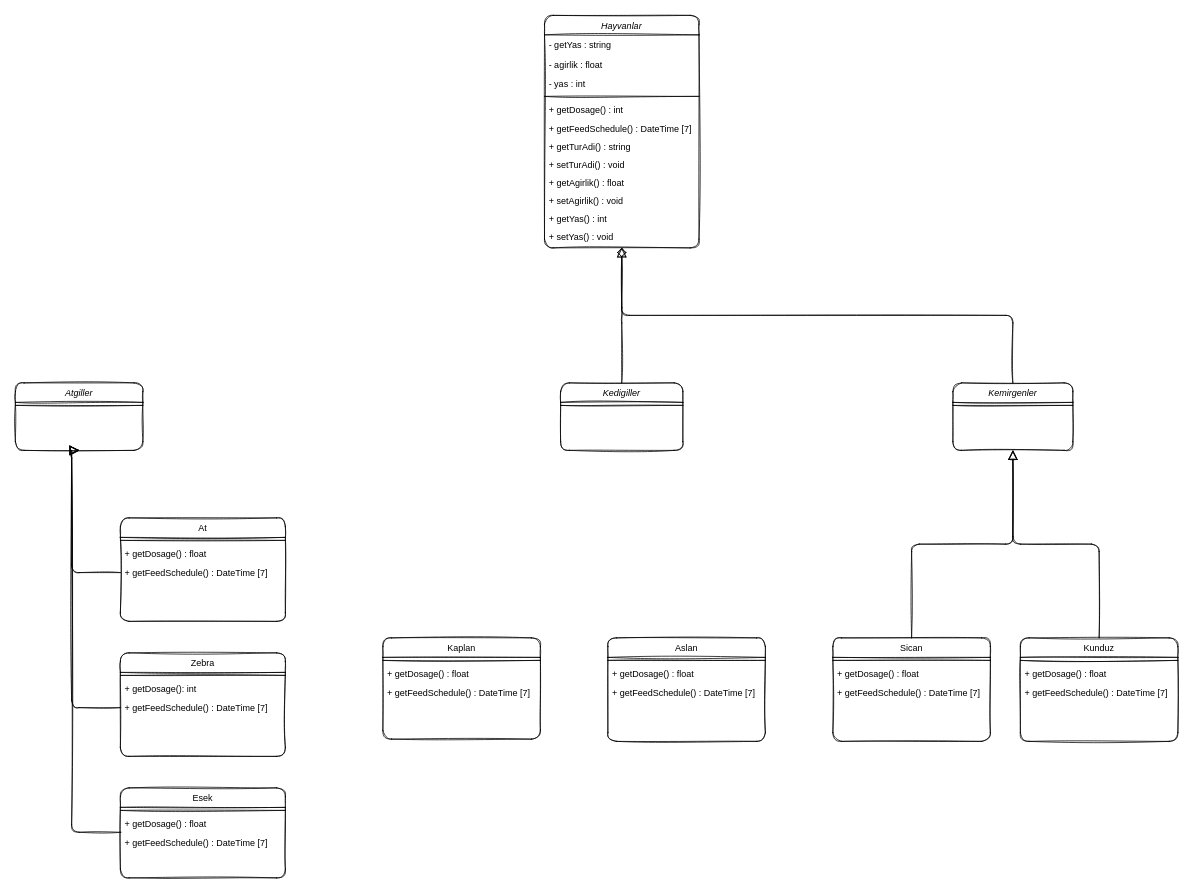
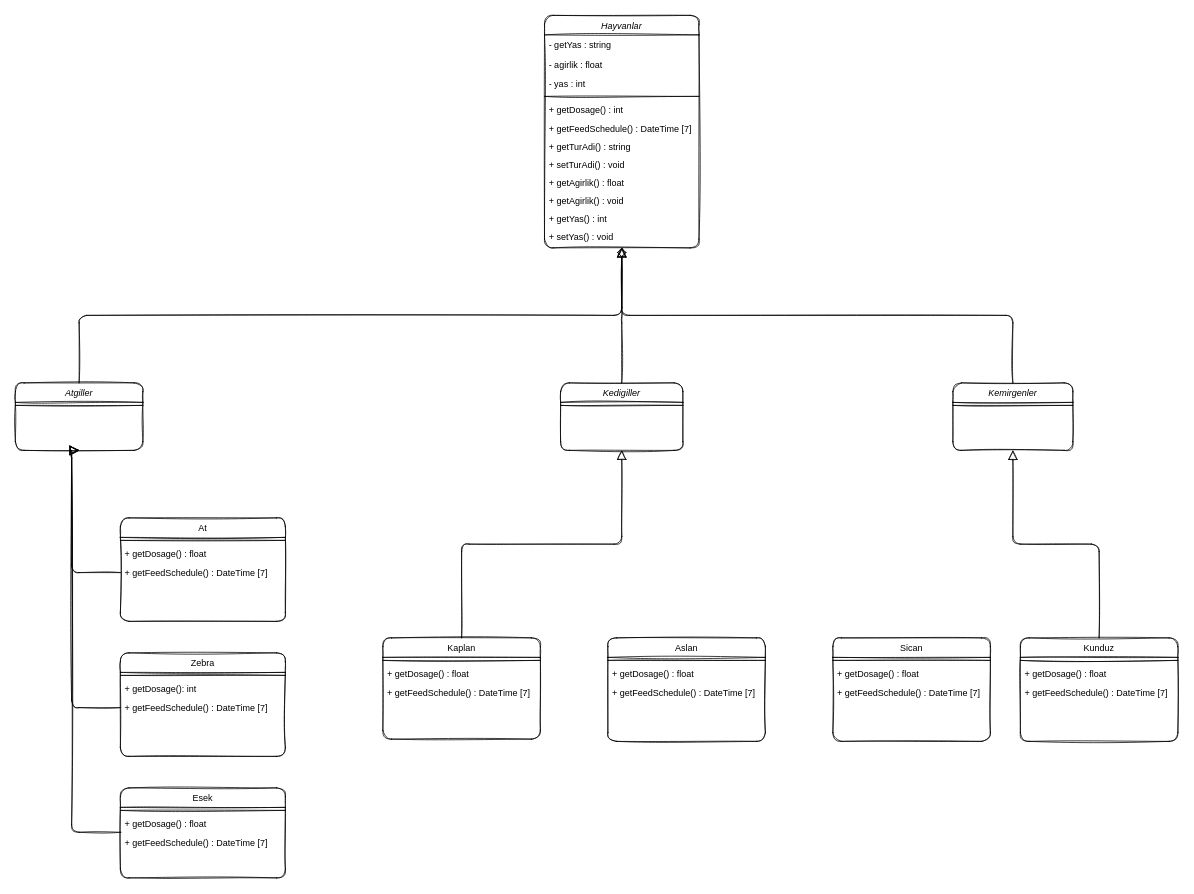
node "+ setAgirlik() : void": label "+ setAgirlik() : void" -> "+ getAgirlik() : void"
edge "Atgiller" -> "Hayvanlar": added
edge "Kaplan" -> "Kedigiller": added
edge "Sican" -> "Kemirgenler": removed
